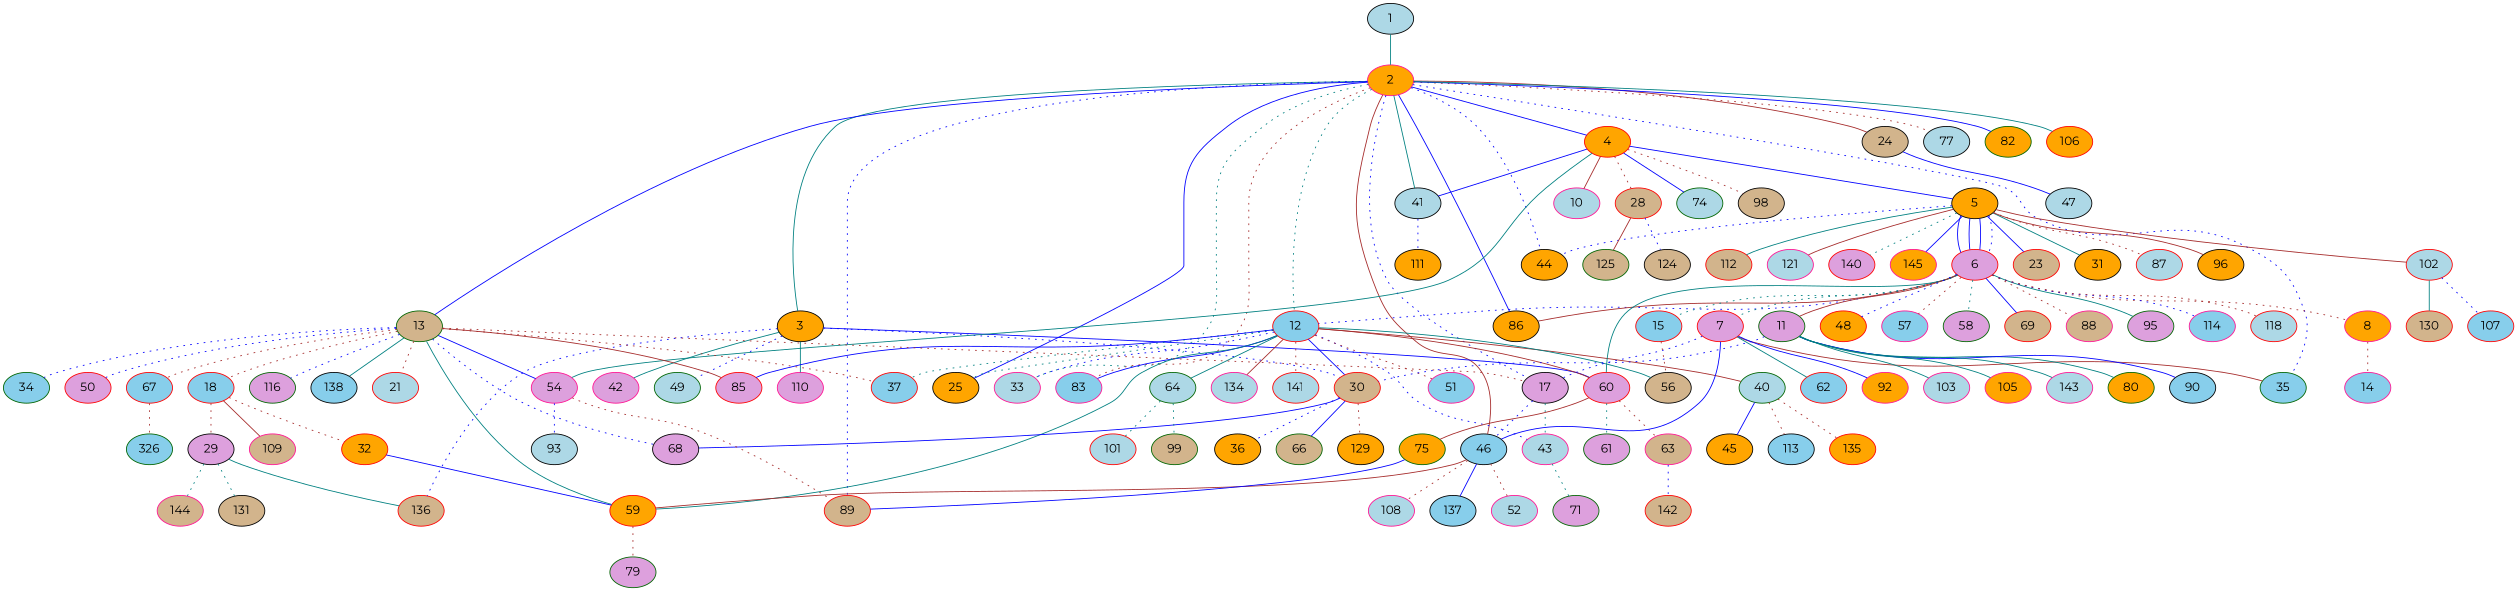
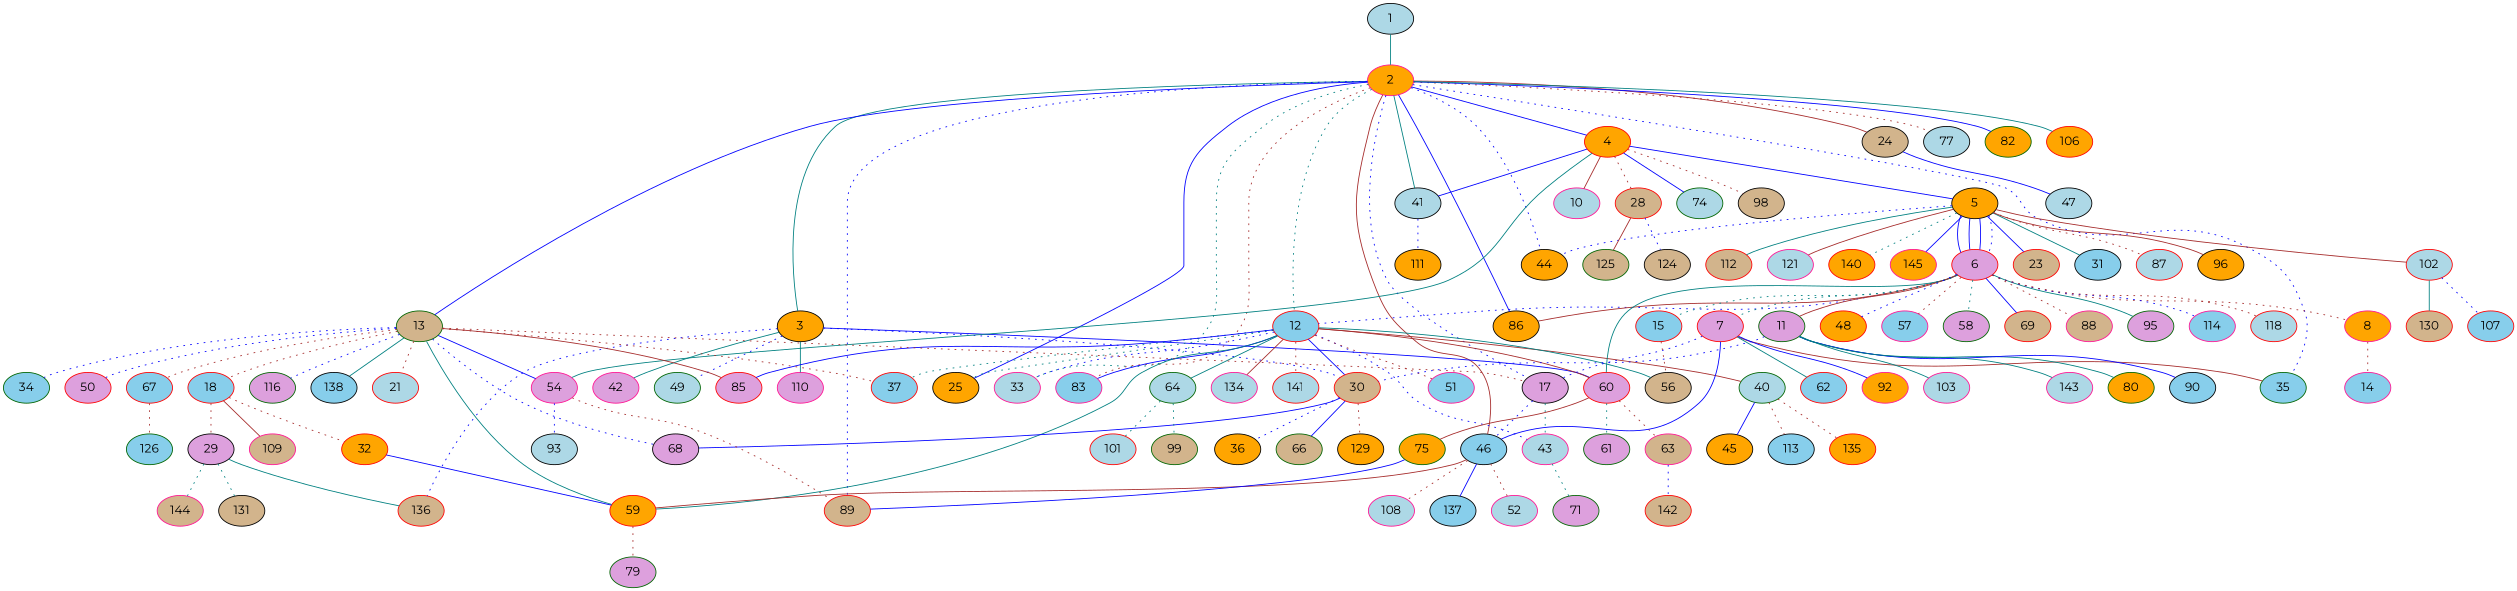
node "140": fillcolor plum -> orange
node "31": fillcolor orange -> skyblue
node "105": removed
node "326": label "326" -> "126"
